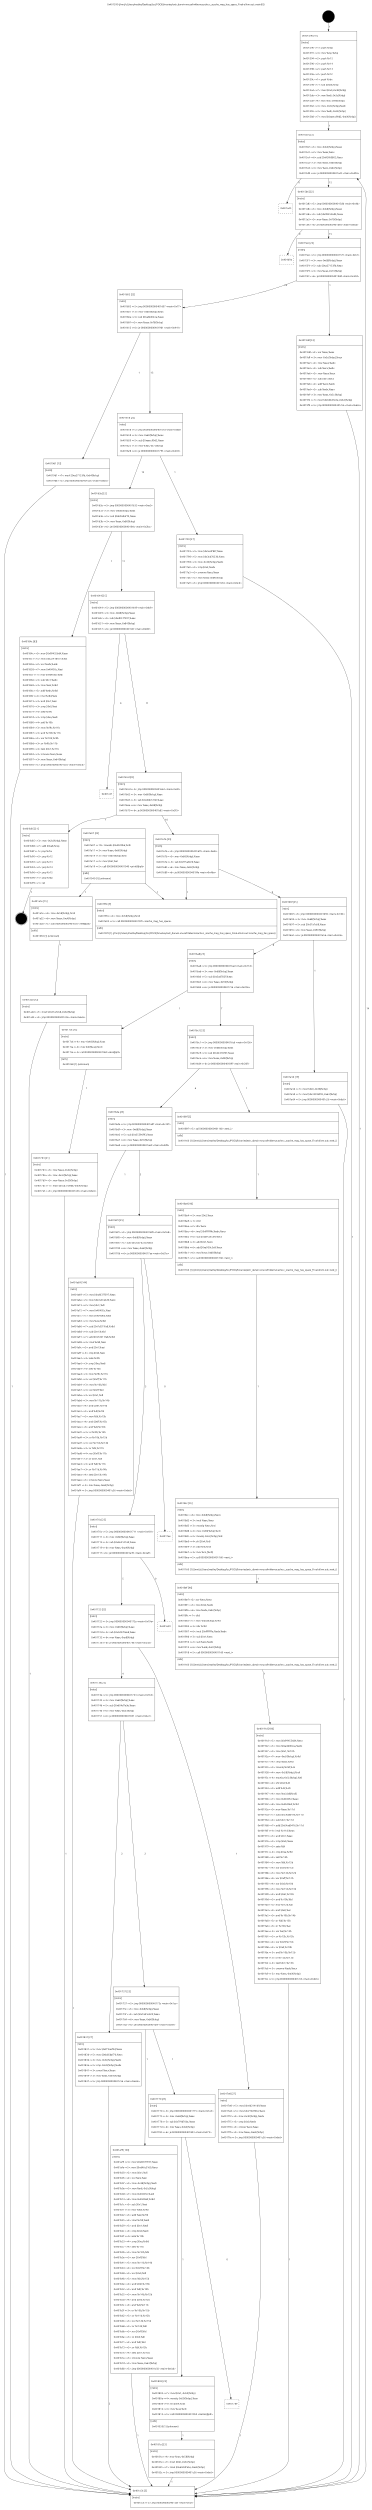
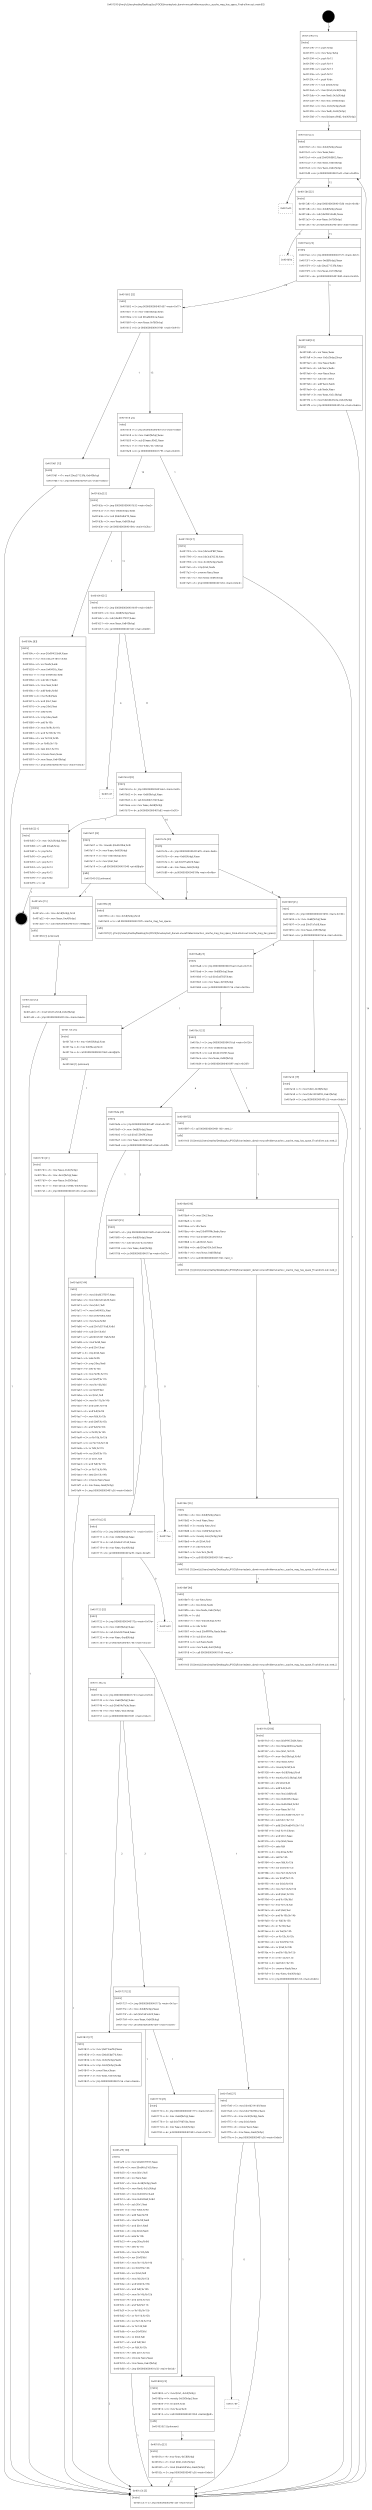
edge "0x401770 [25]" -> "0x401789": now "0x4017e8 [27]" -> "0x401789"
